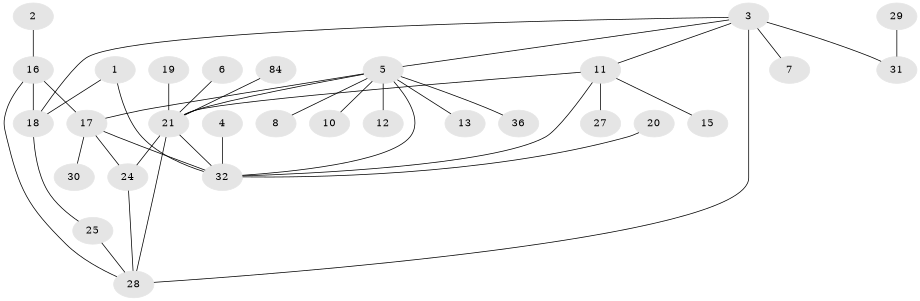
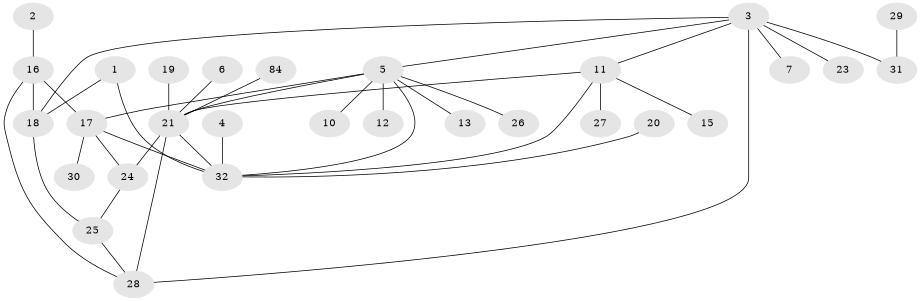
node "23": added
node "8": removed
node "36": label "36" -> "26"
edge "24" -- "28": now "24" -- "25"
